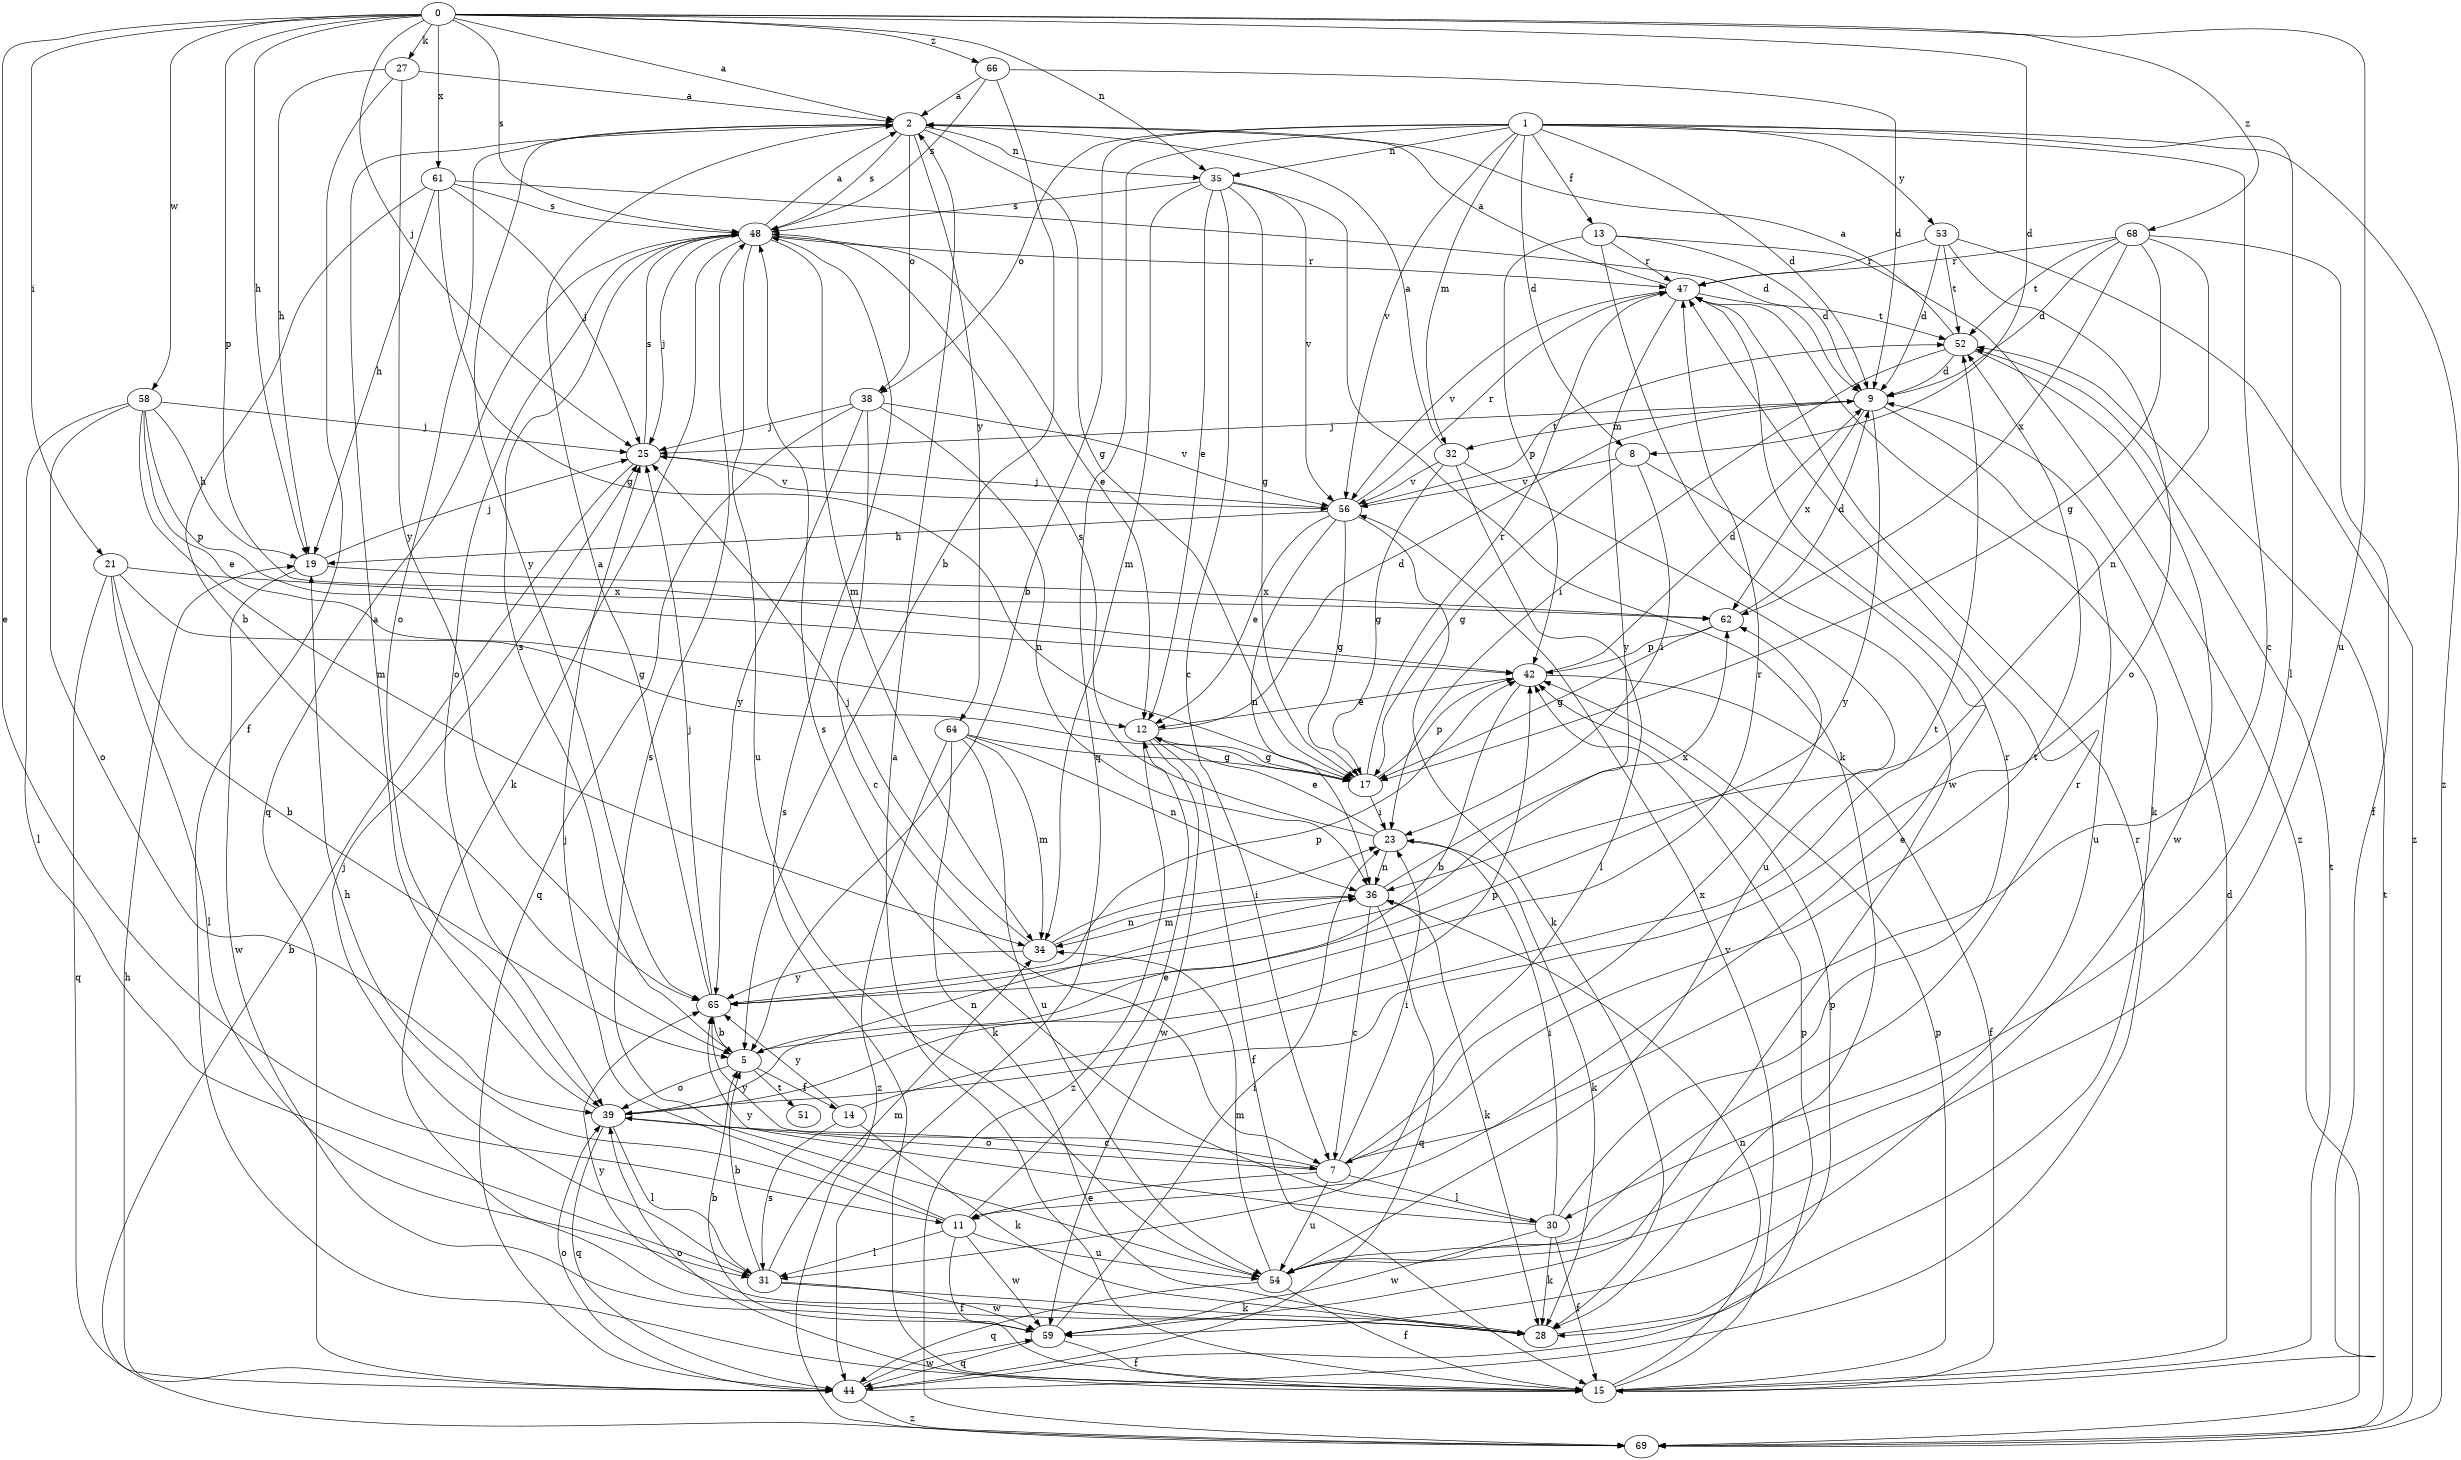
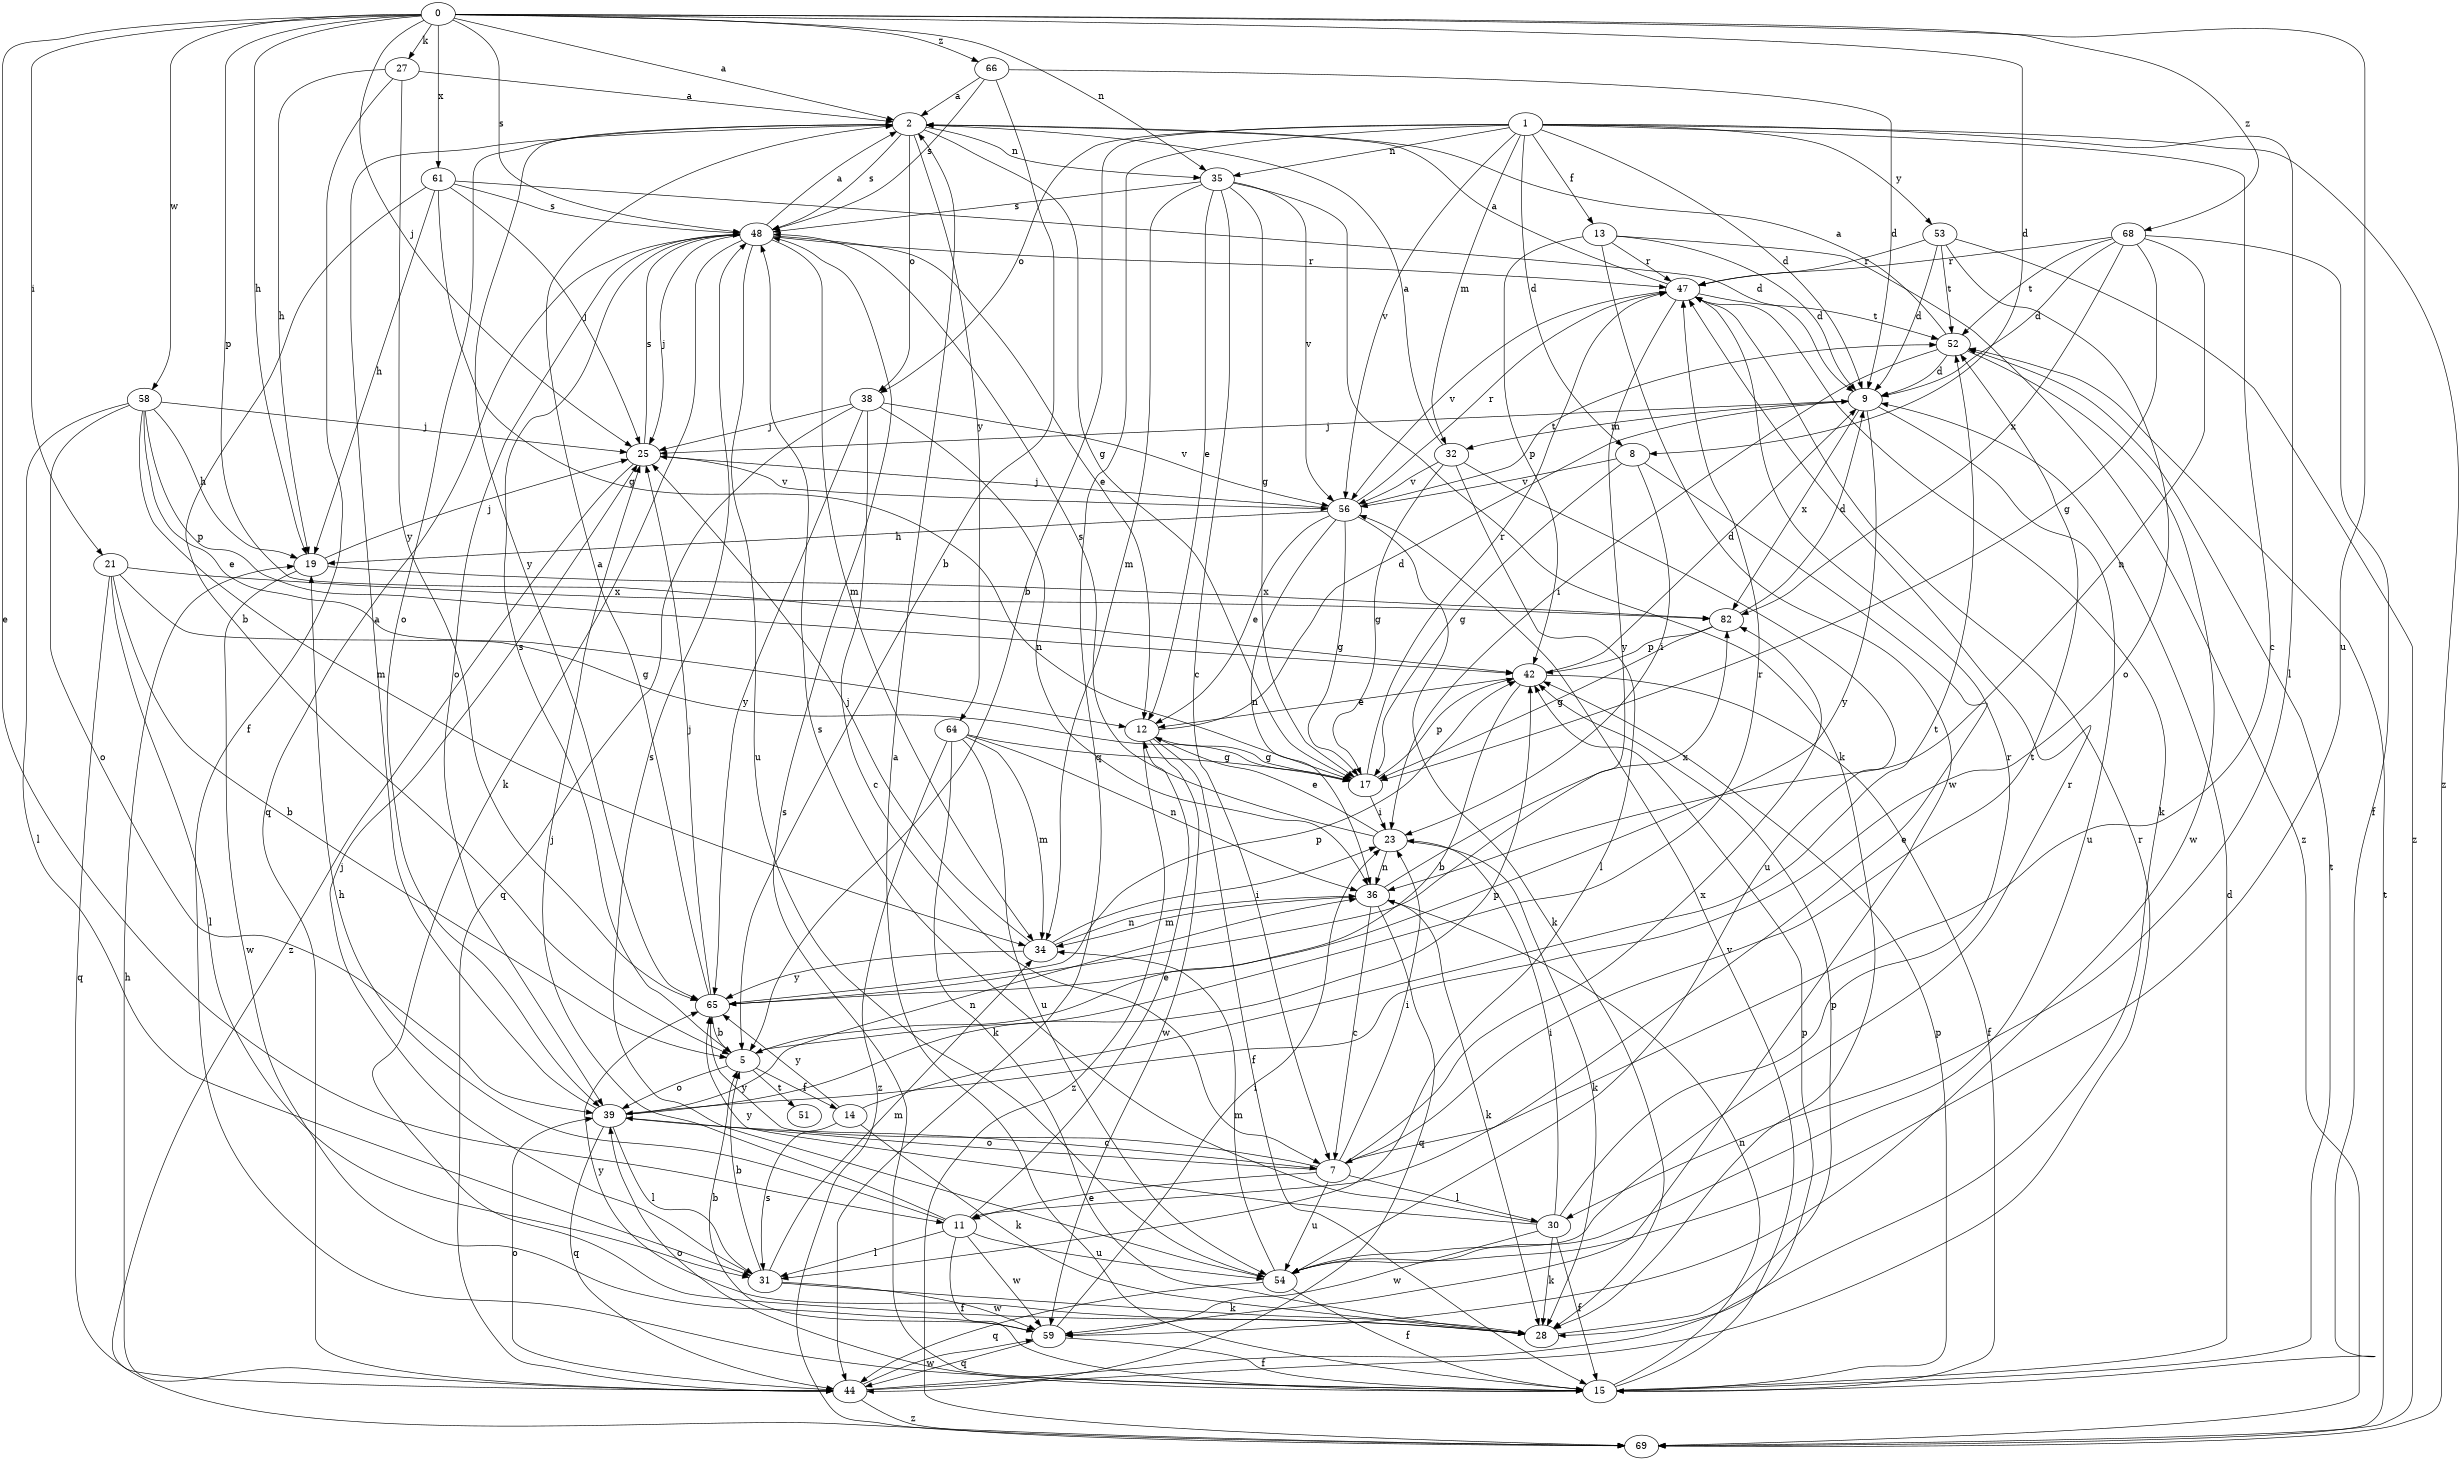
node "62": label "62" -> "82"
edge "25" -> "69": label "b" -> "z"
